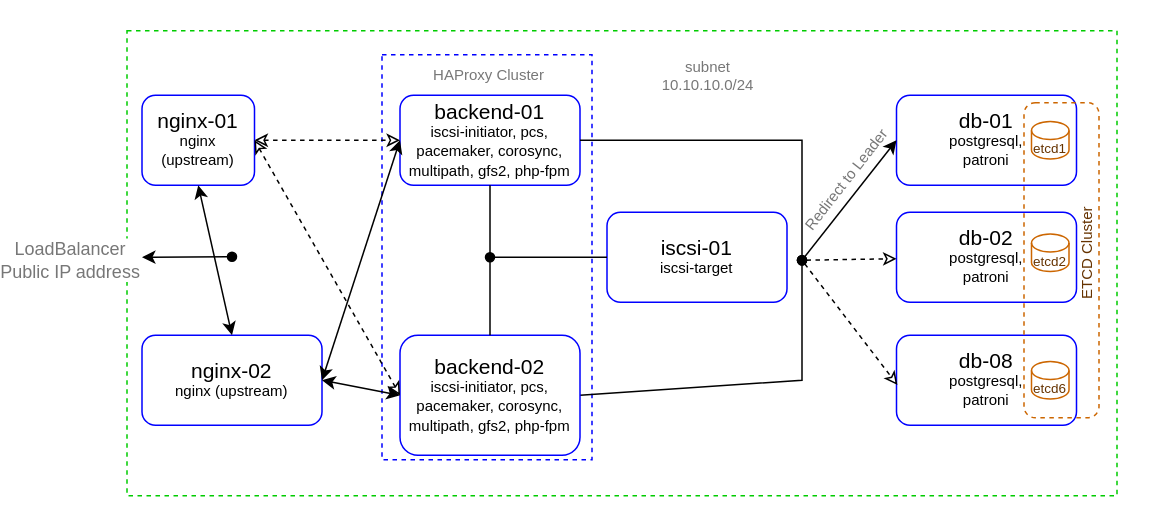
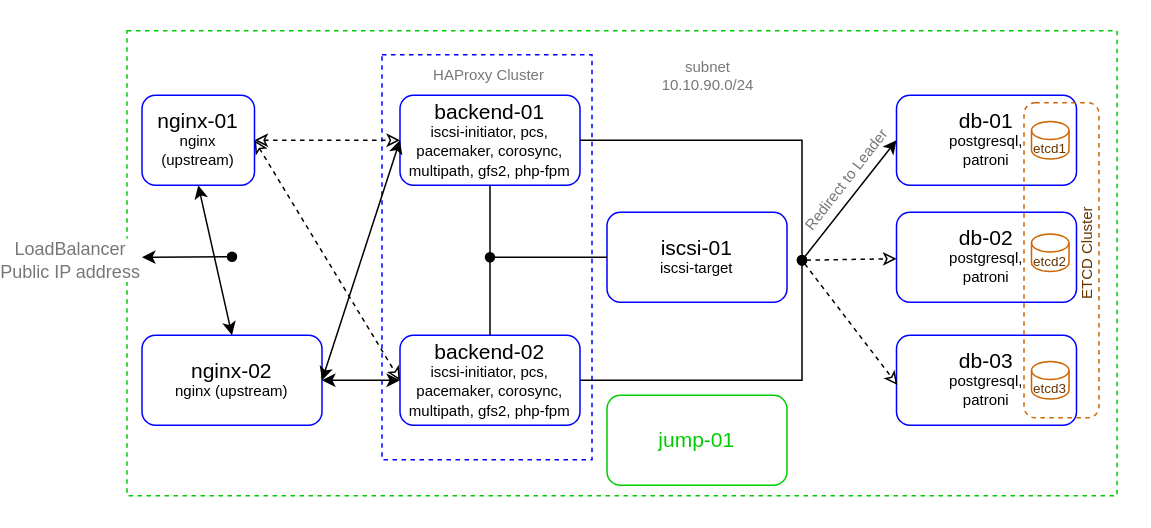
node "subnet 10.10.10.0/24": label "subnet 10.10.10.0/24" -> "subnet 10.10.90.0/24"
node "db-08 postgresql, patroni": label "db-08 postgresql, patroni" -> "db-03 postgresql, patroni"
node "etcd6": label "etcd6" -> "etcd3"
node "backend-02 iscsi-initiator, pcs, pacemaker, corosync, multipath, gfs2, php-fpm": size 180x120 -> 180x90
node "jump-01": added
